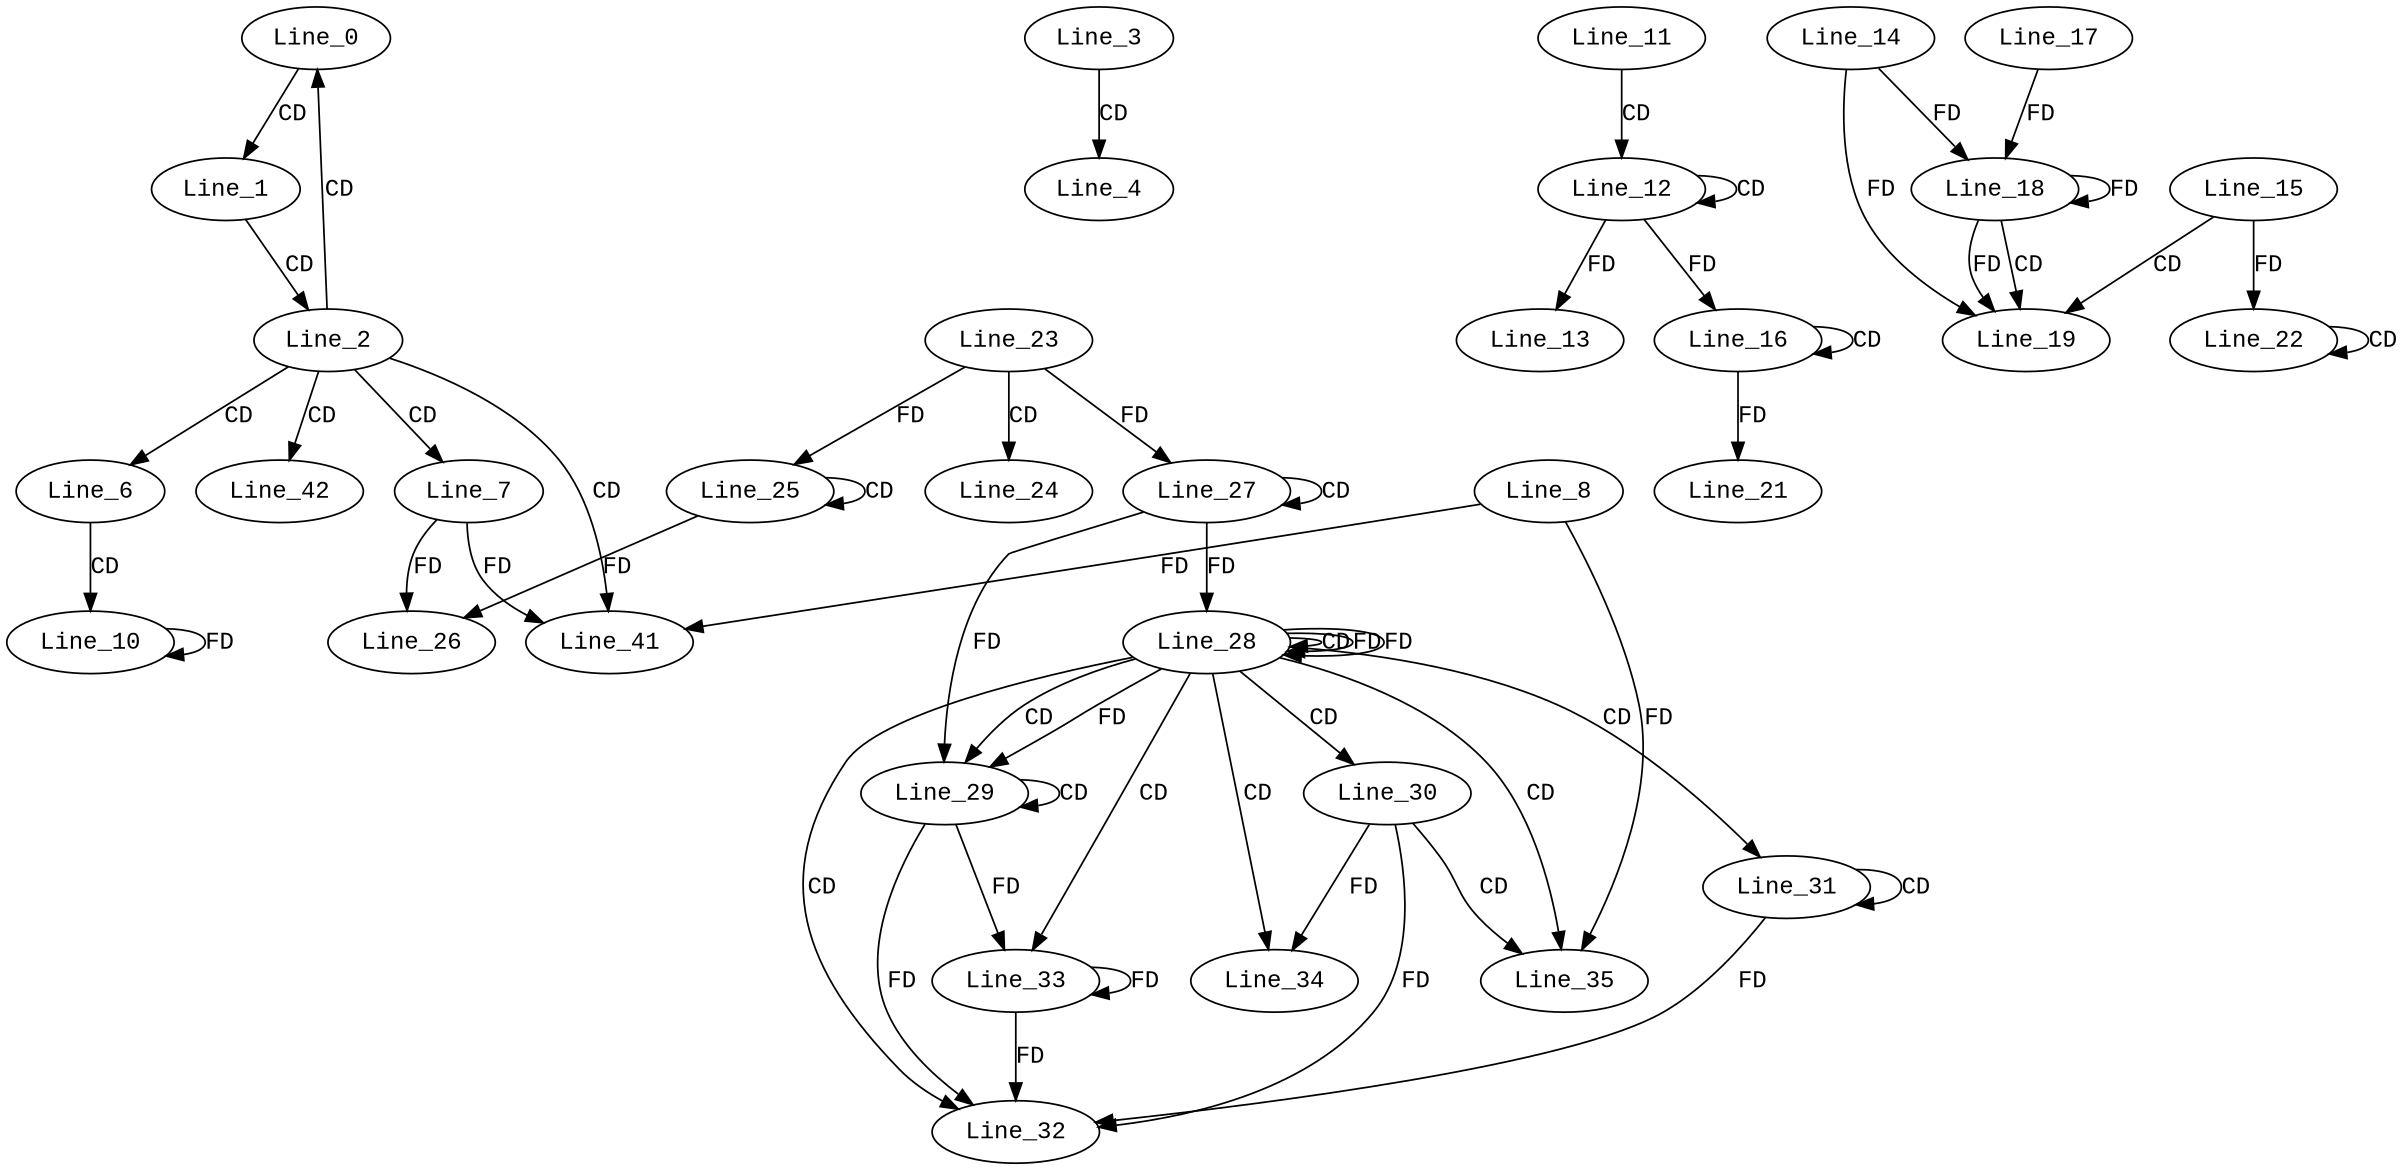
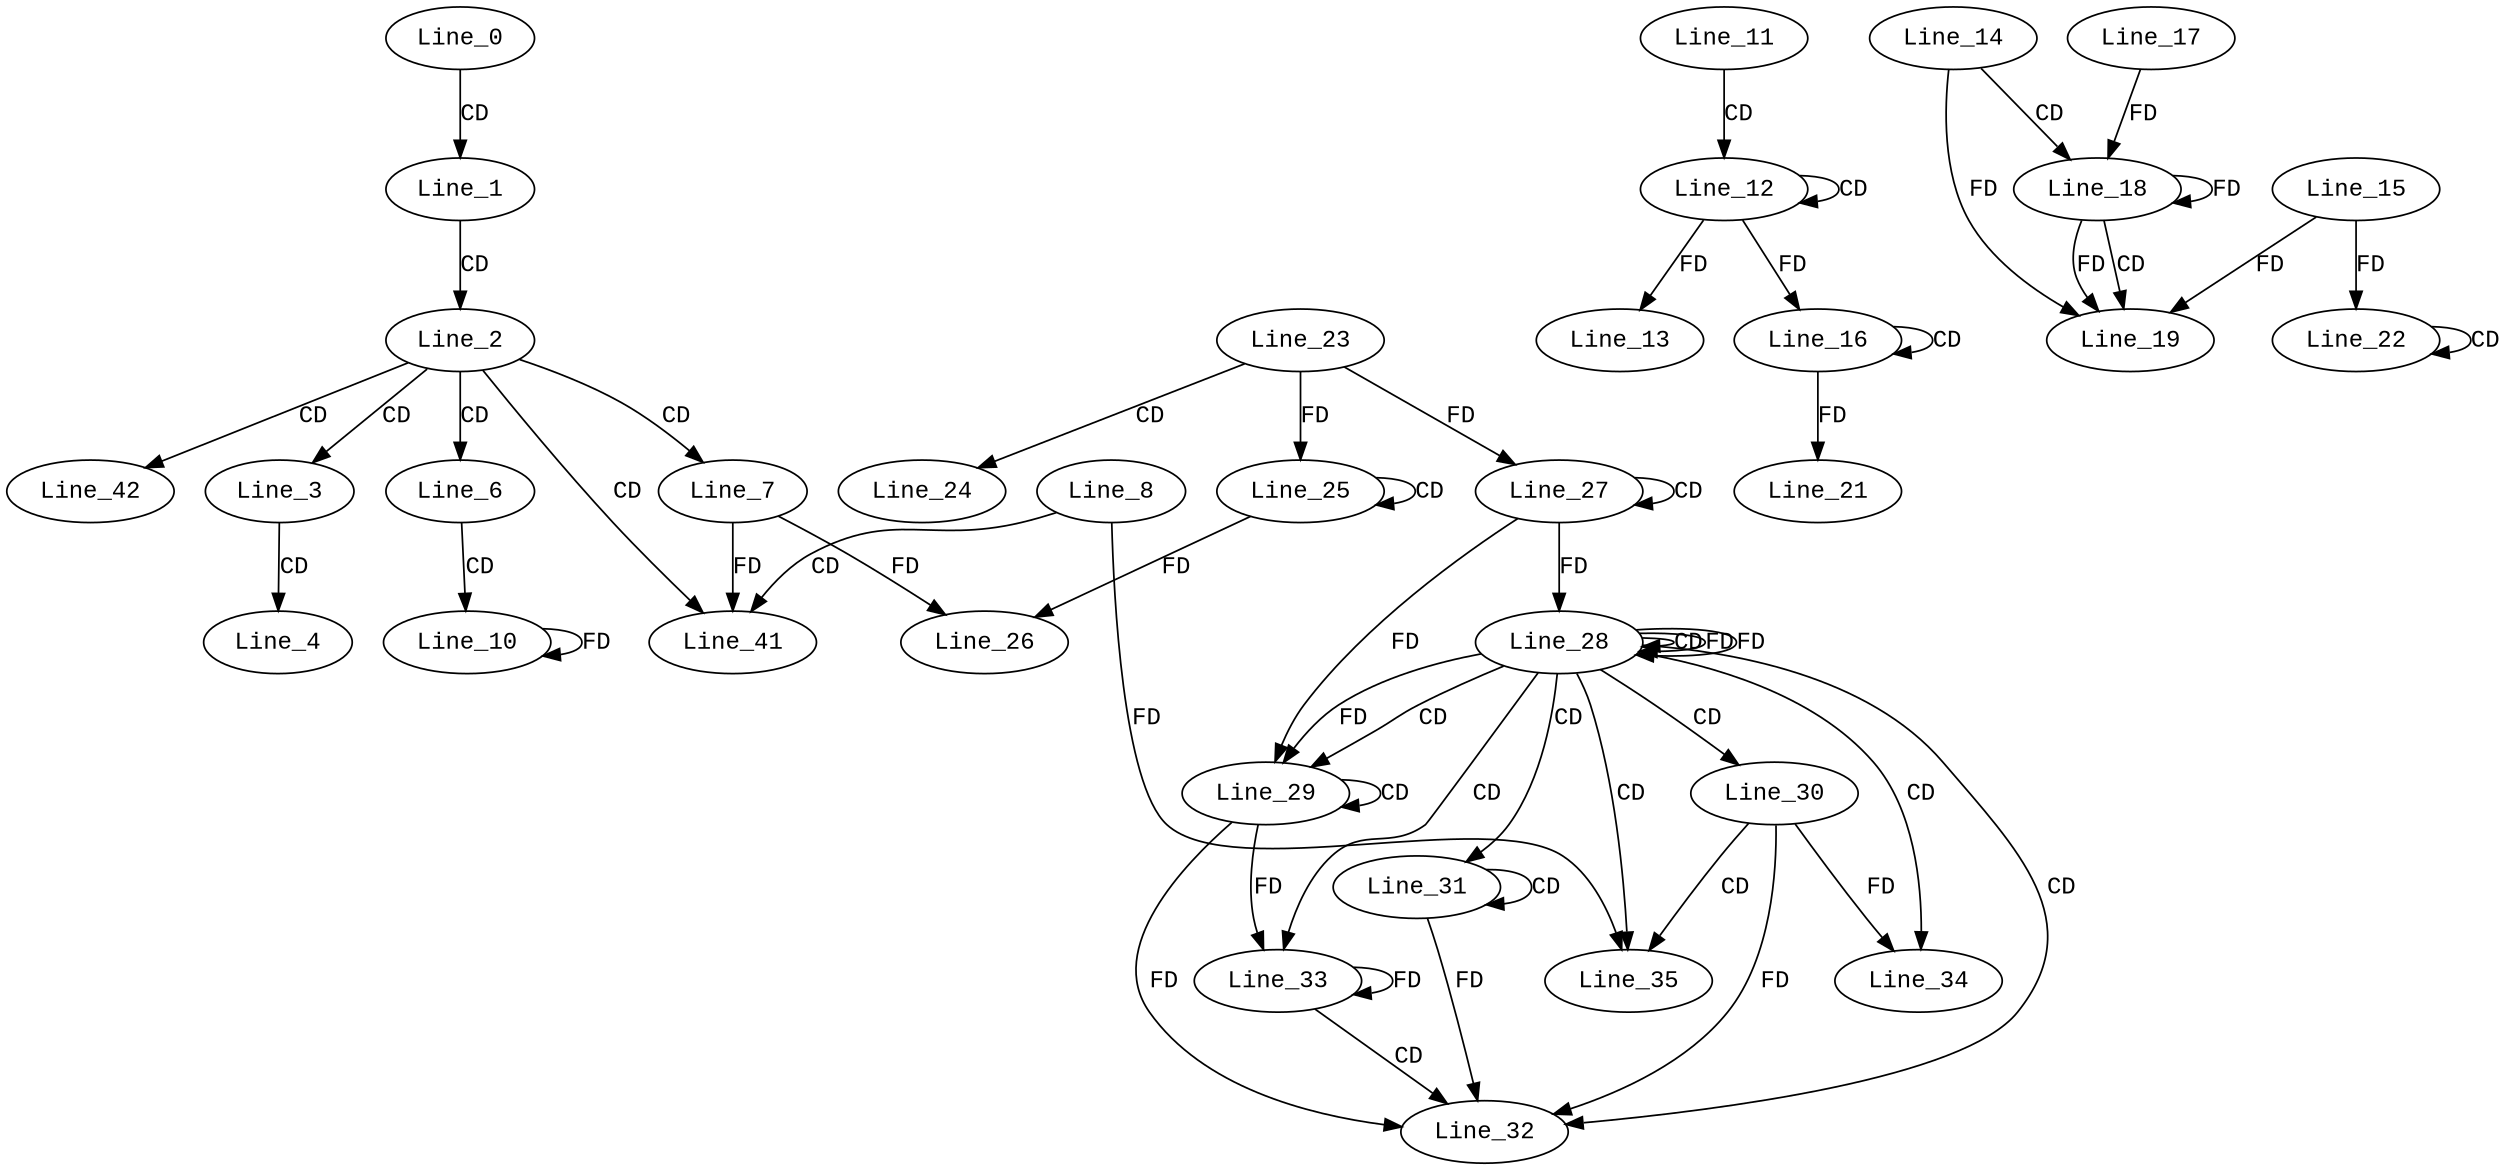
edge "Line_14" -> "Line_18": label "FD" -> "CD"
edge "Line_2" -> "Line_0": now "Line_2" -> "Line_3"
edge "Line_15" -> "Line_19": label "CD" -> "FD"
edge "Line_8" -> "Line_41": label "FD" -> "CD"
edge "Line_33" -> "Line_32": label "FD" -> "CD"
